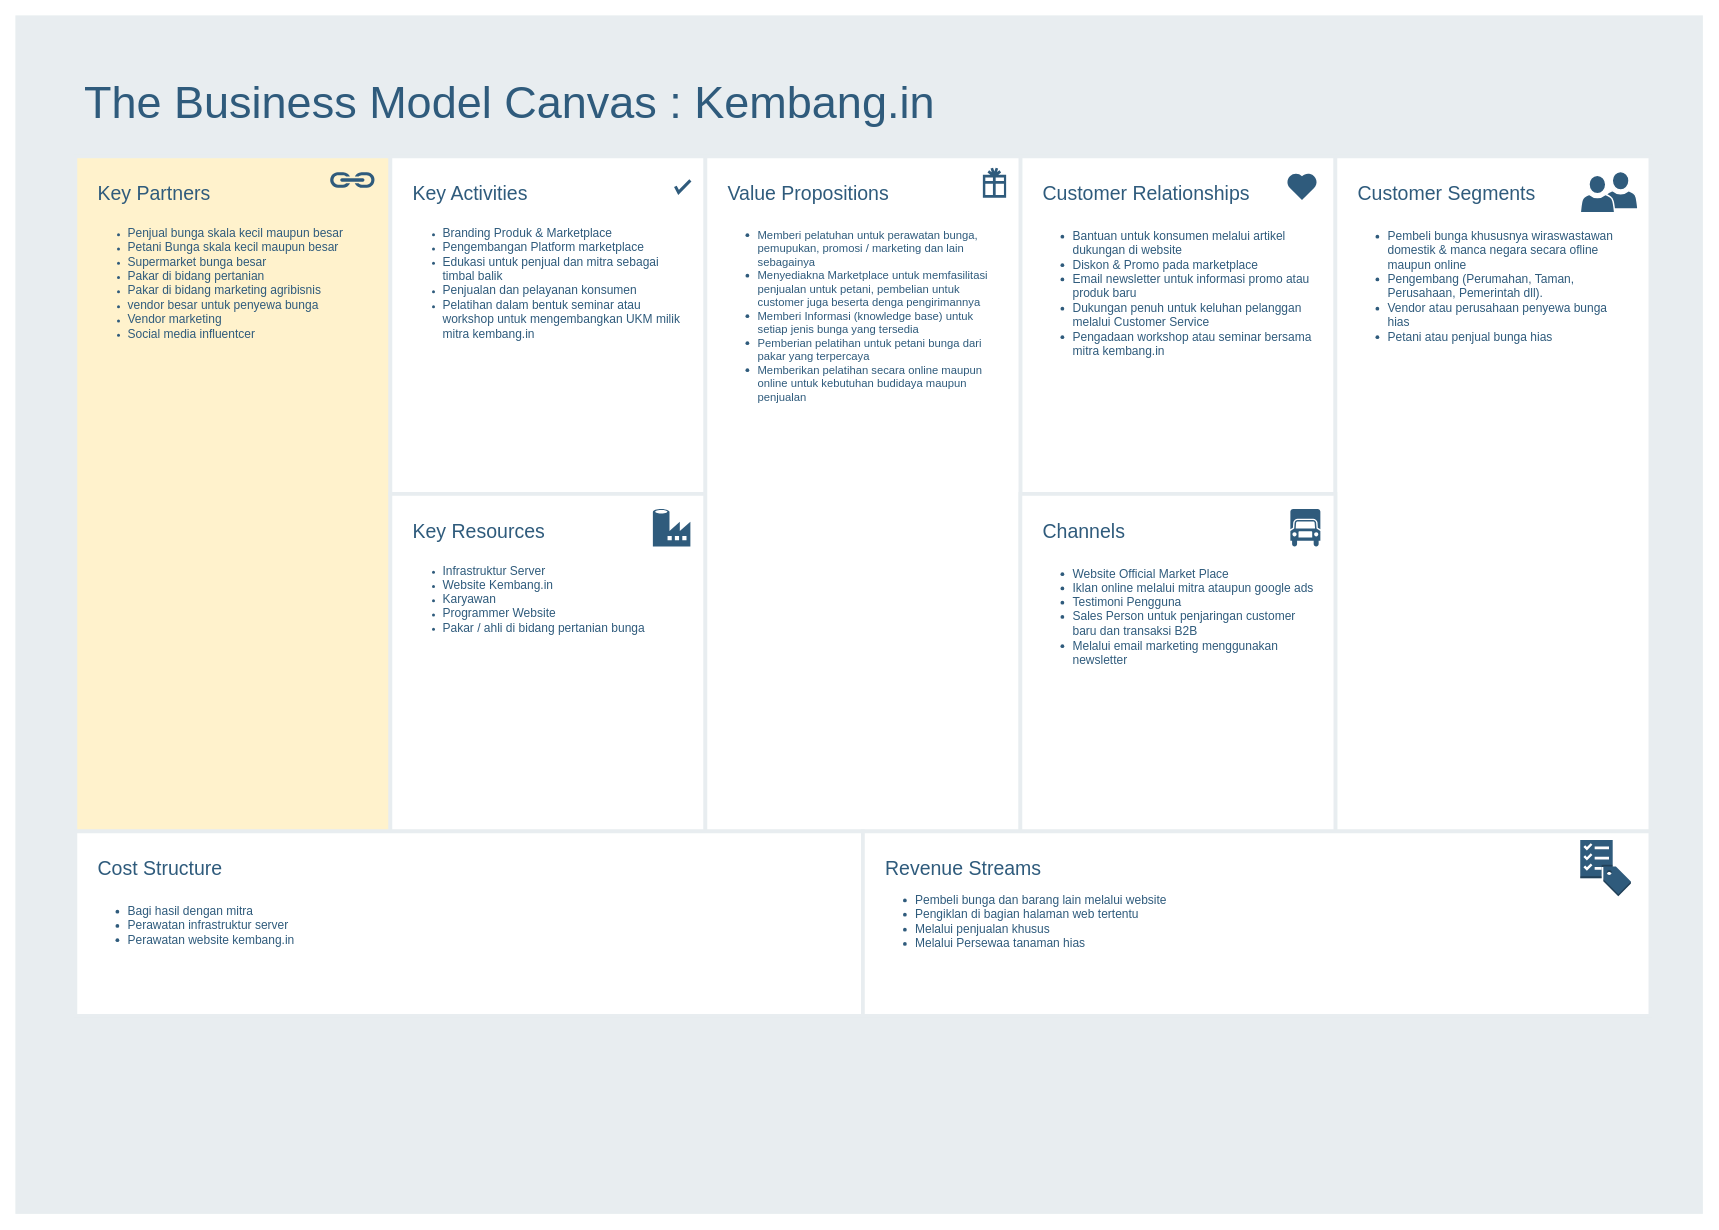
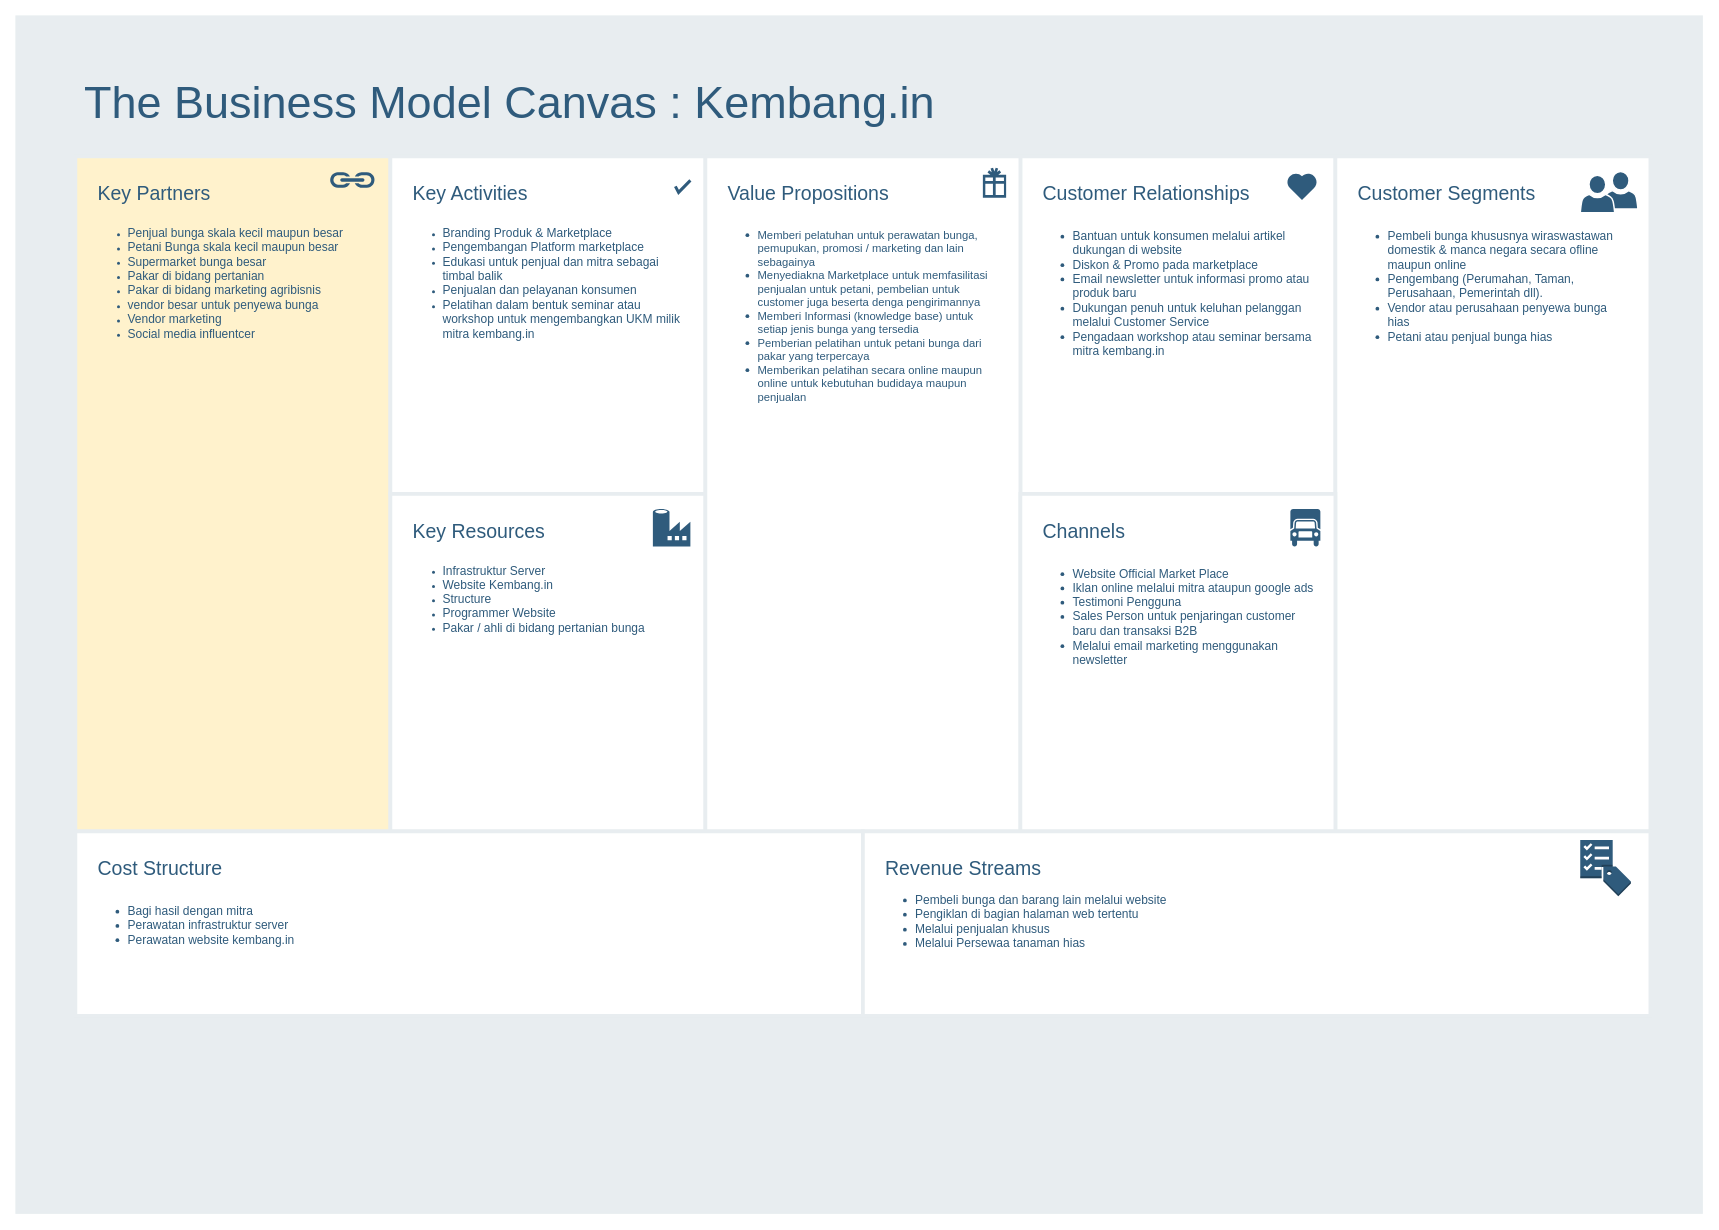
node "Key Resources Infrastruktur Server Website Kembang.in Karyawan Programmer Website Pakar / ahli di bidang pertanian bunga": label "Key Resources Infrastruktur Server Website Kembang.in Karyawan Programmer Website Pakar / ahli di bidang pertanian bunga" -> "Key Resources Infrastruktur Server Website Kembang.in Structure Programmer Website Pakar / ahli di bidang pertanian bunga"
